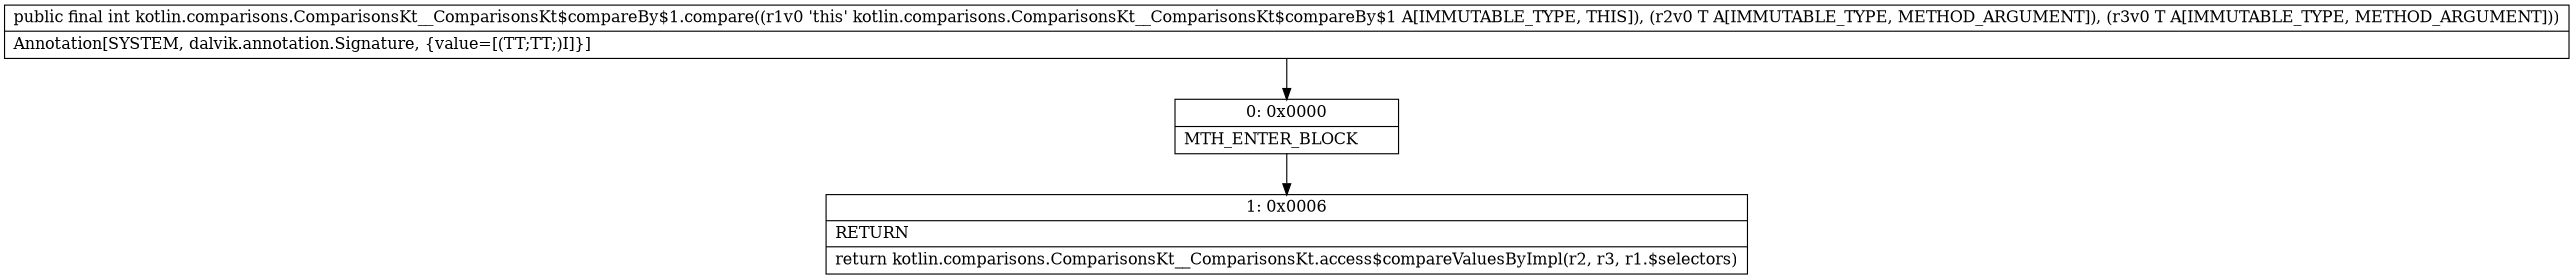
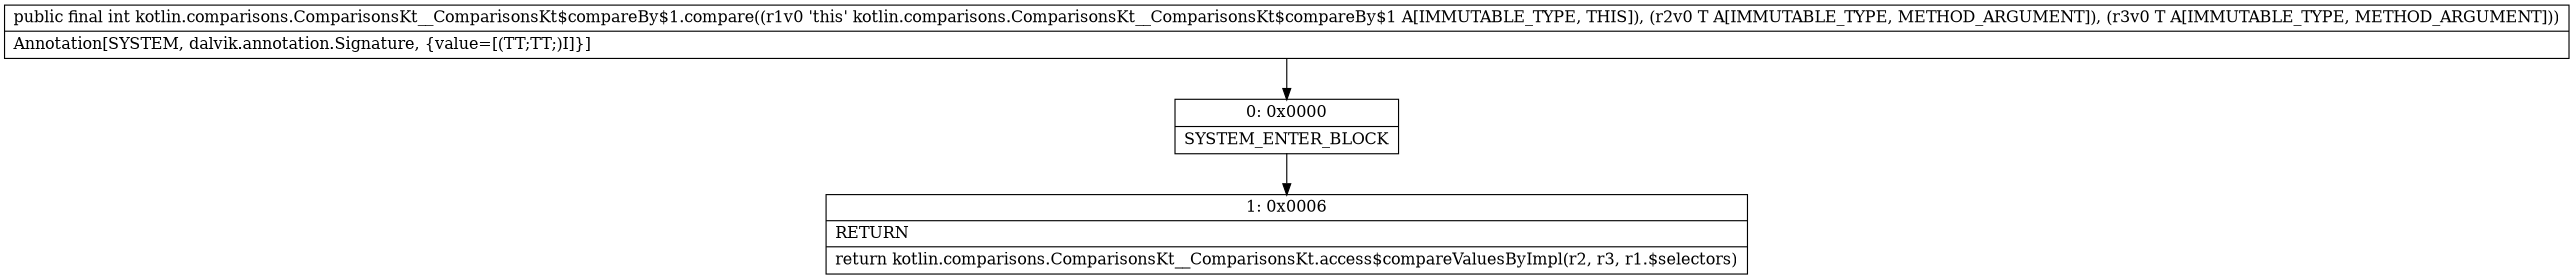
node "0: 0x0000": text "MTH_ENTER_BLOCK" -> "SYSTEM_ENTER_BLOCK"
